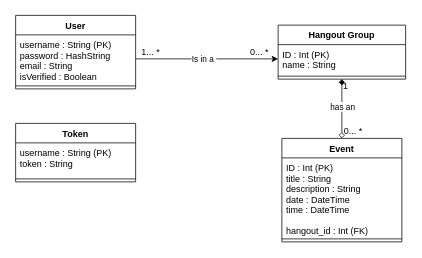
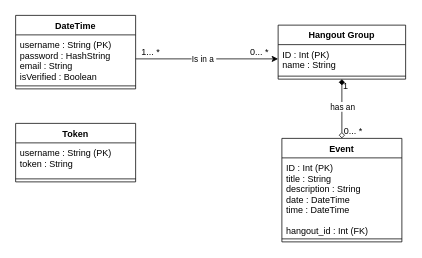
node "User": label "User" -> "DateTime"
